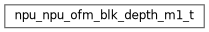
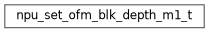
node "npu_npu_ofm_blk_depth_m1_t": label "npu_npu_ofm_blk_depth_m1_t" -> "npu_set_ofm_blk_depth_m1_t"
